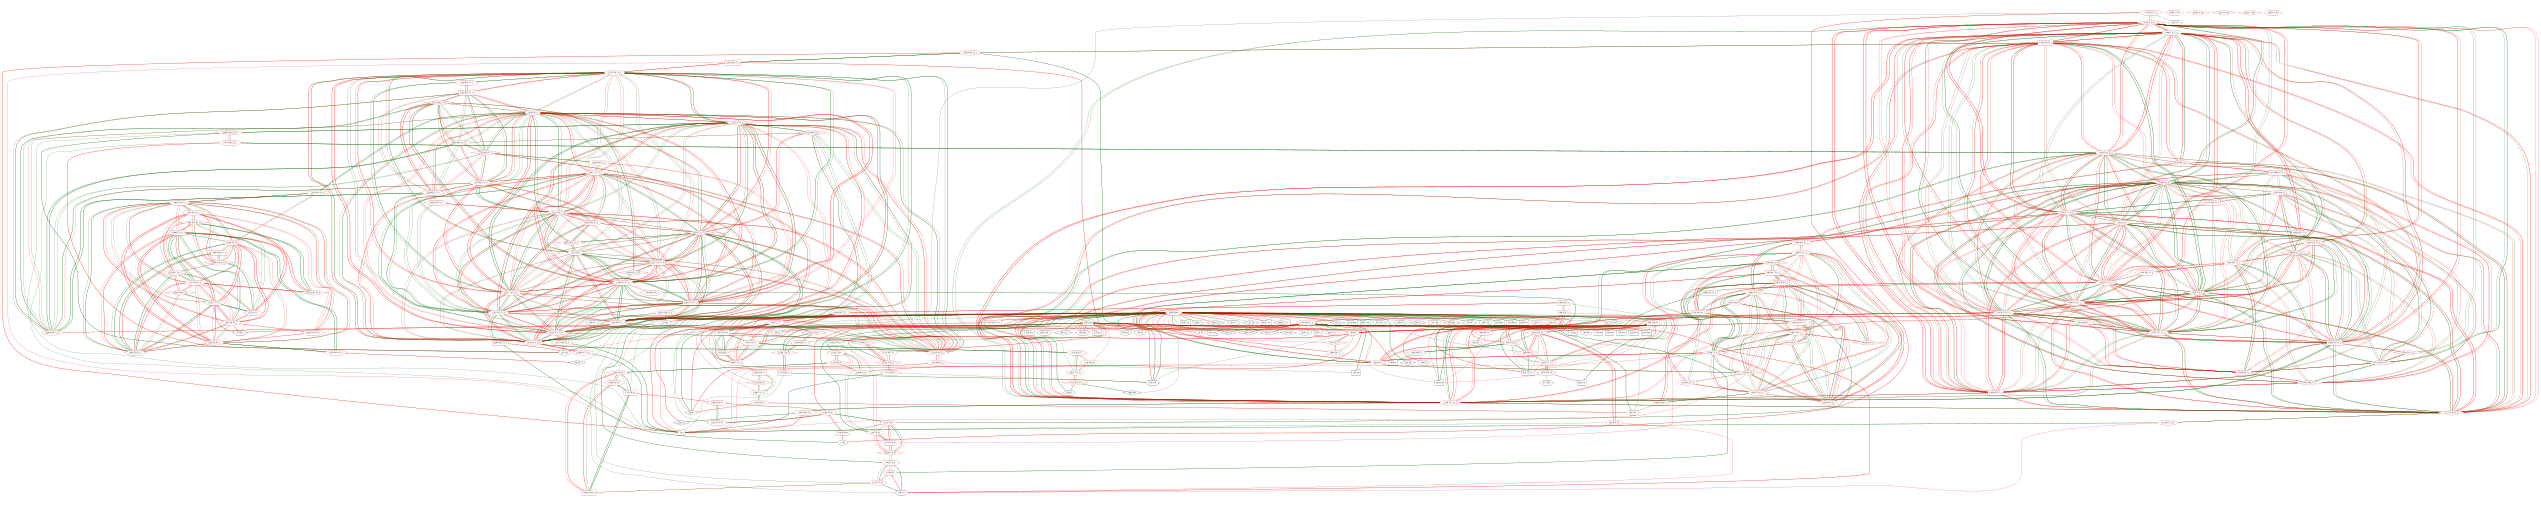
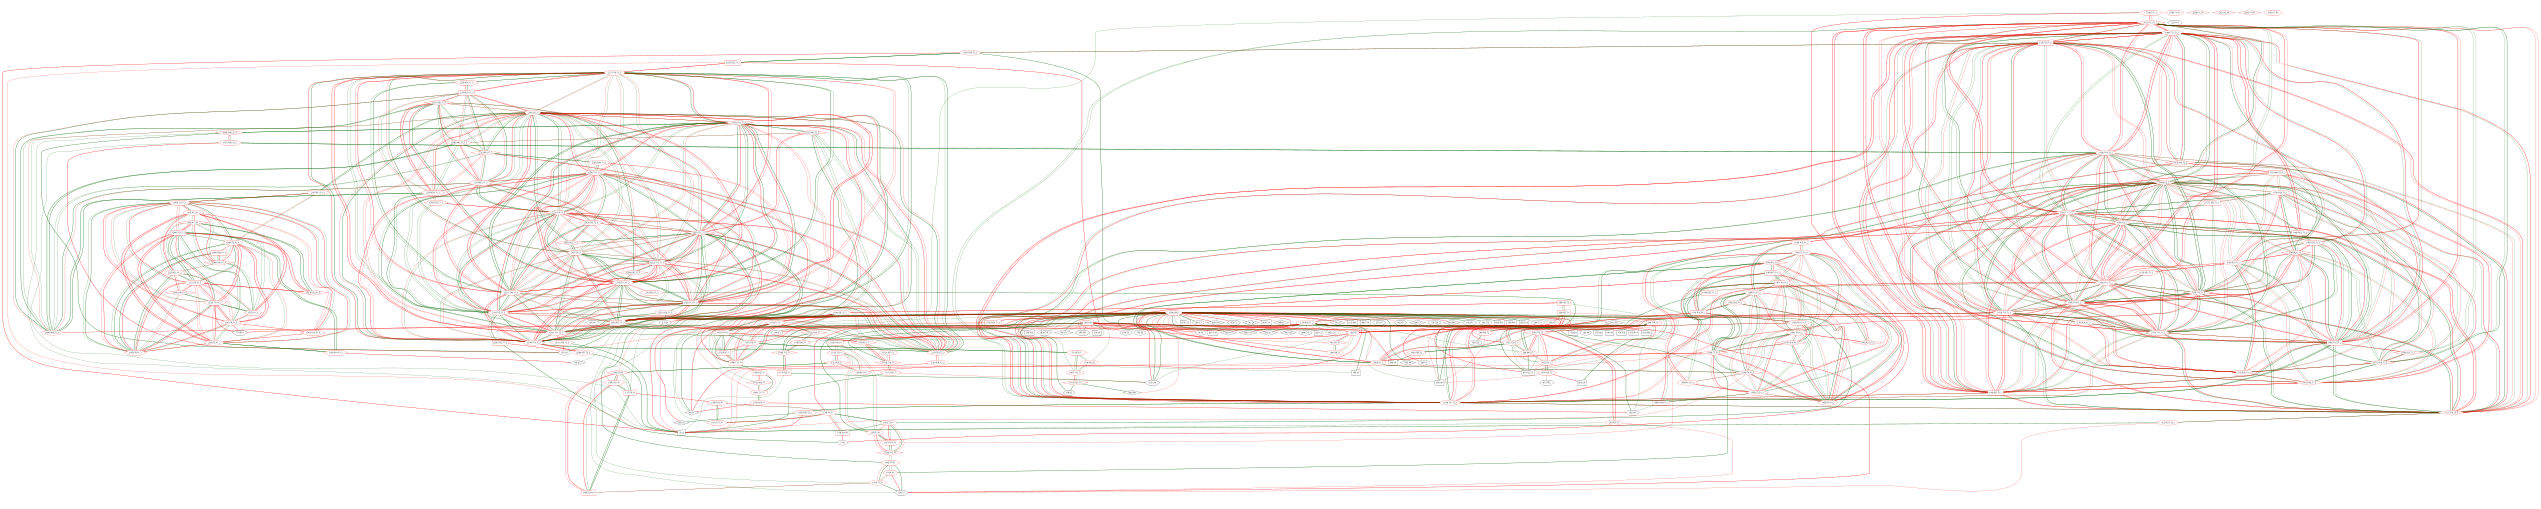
edge "(260) +5V" -- "(112) R27_T1": removed
